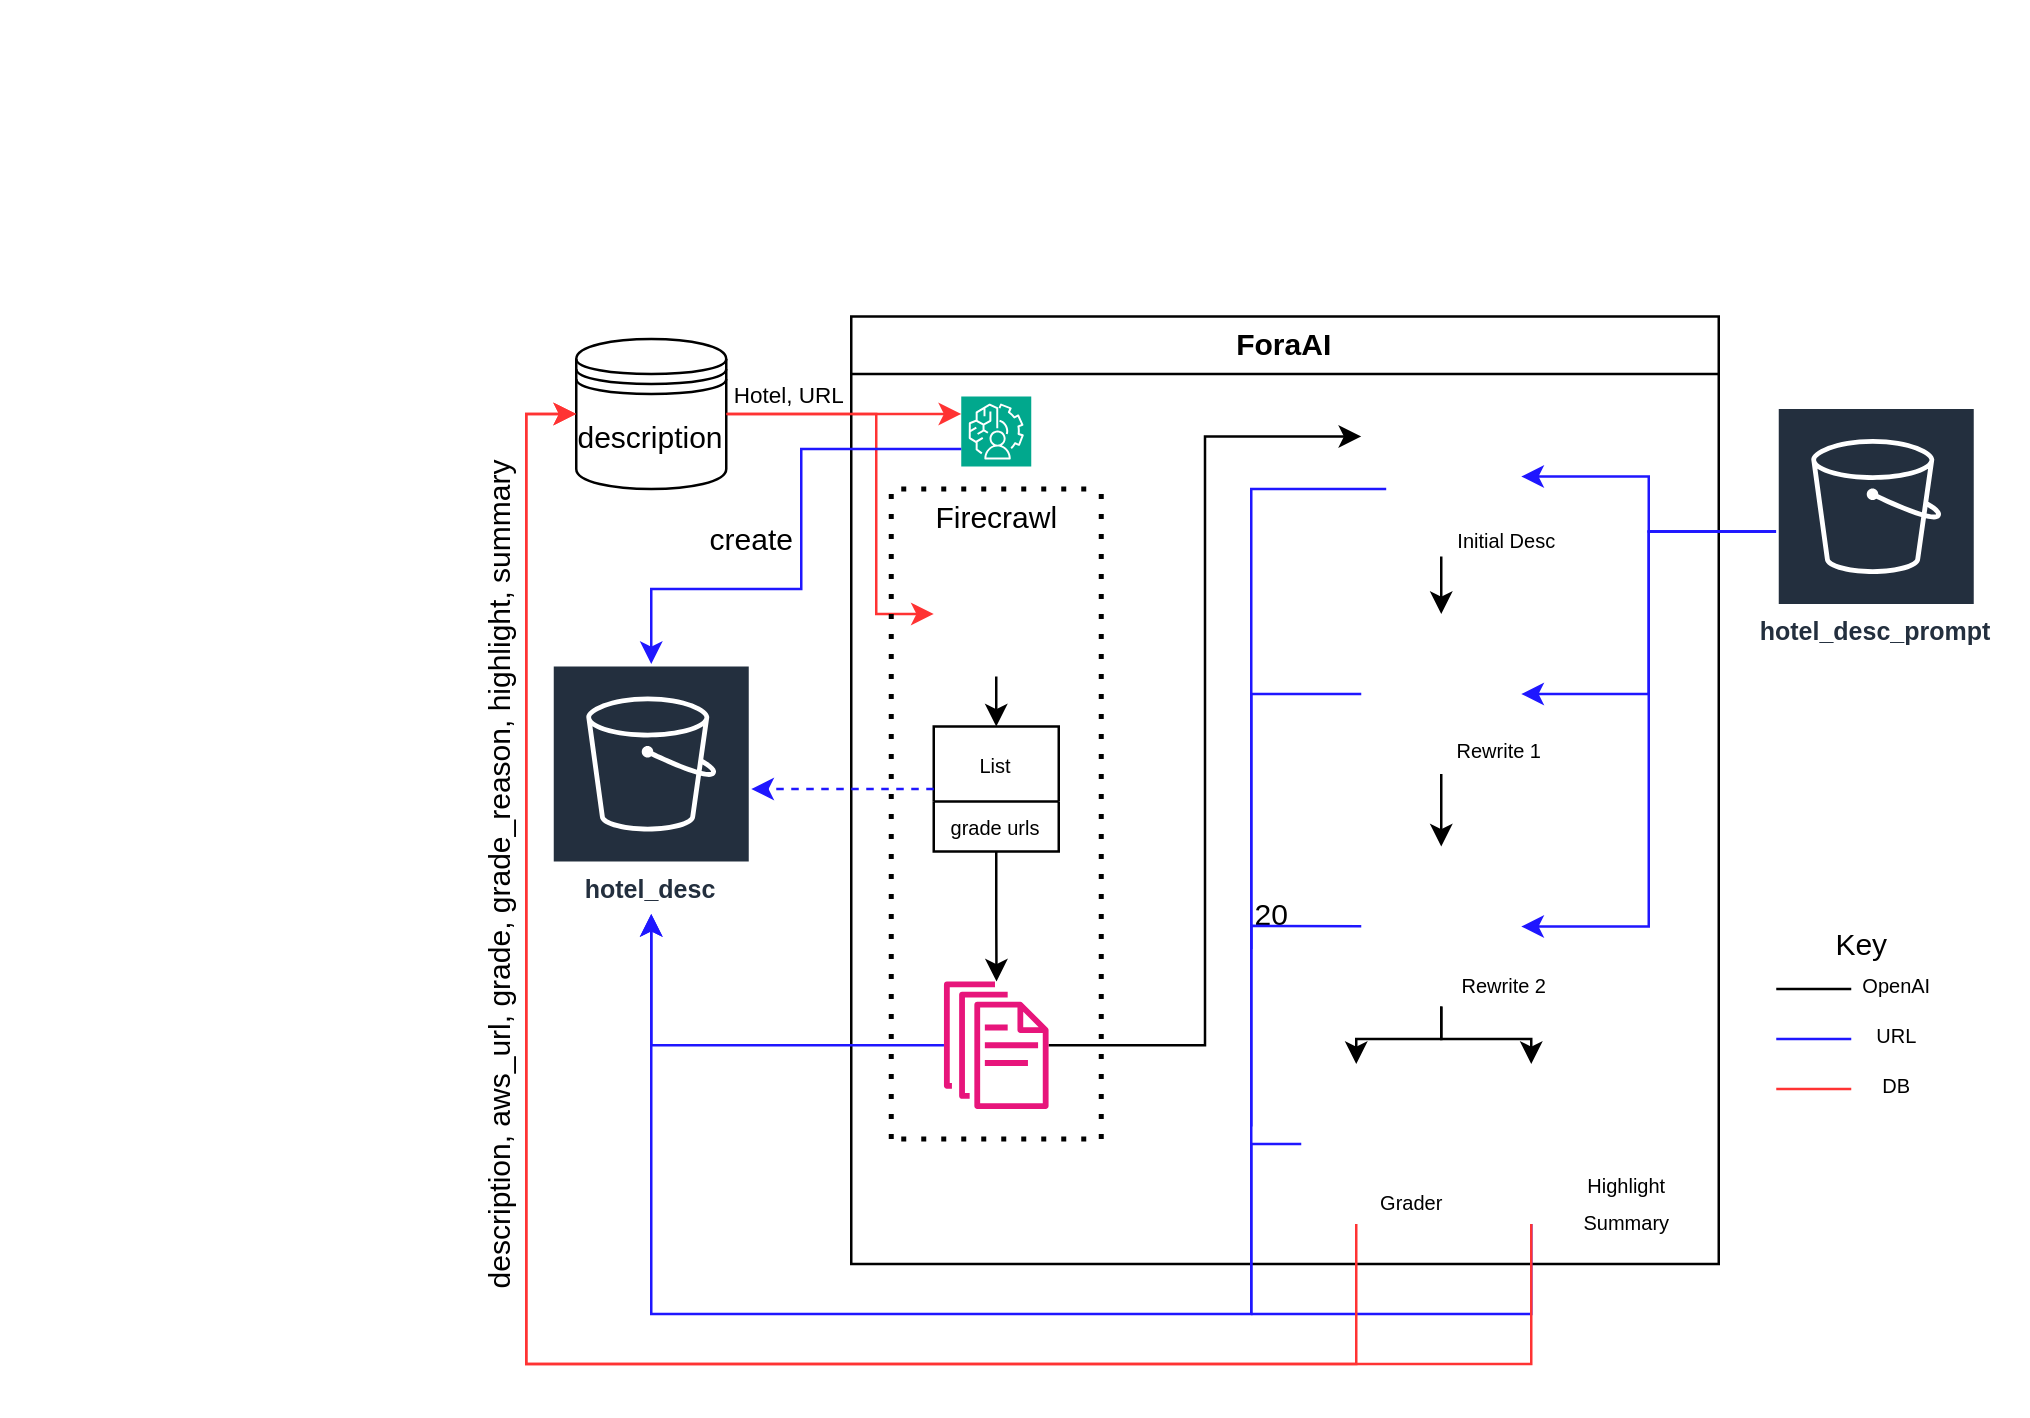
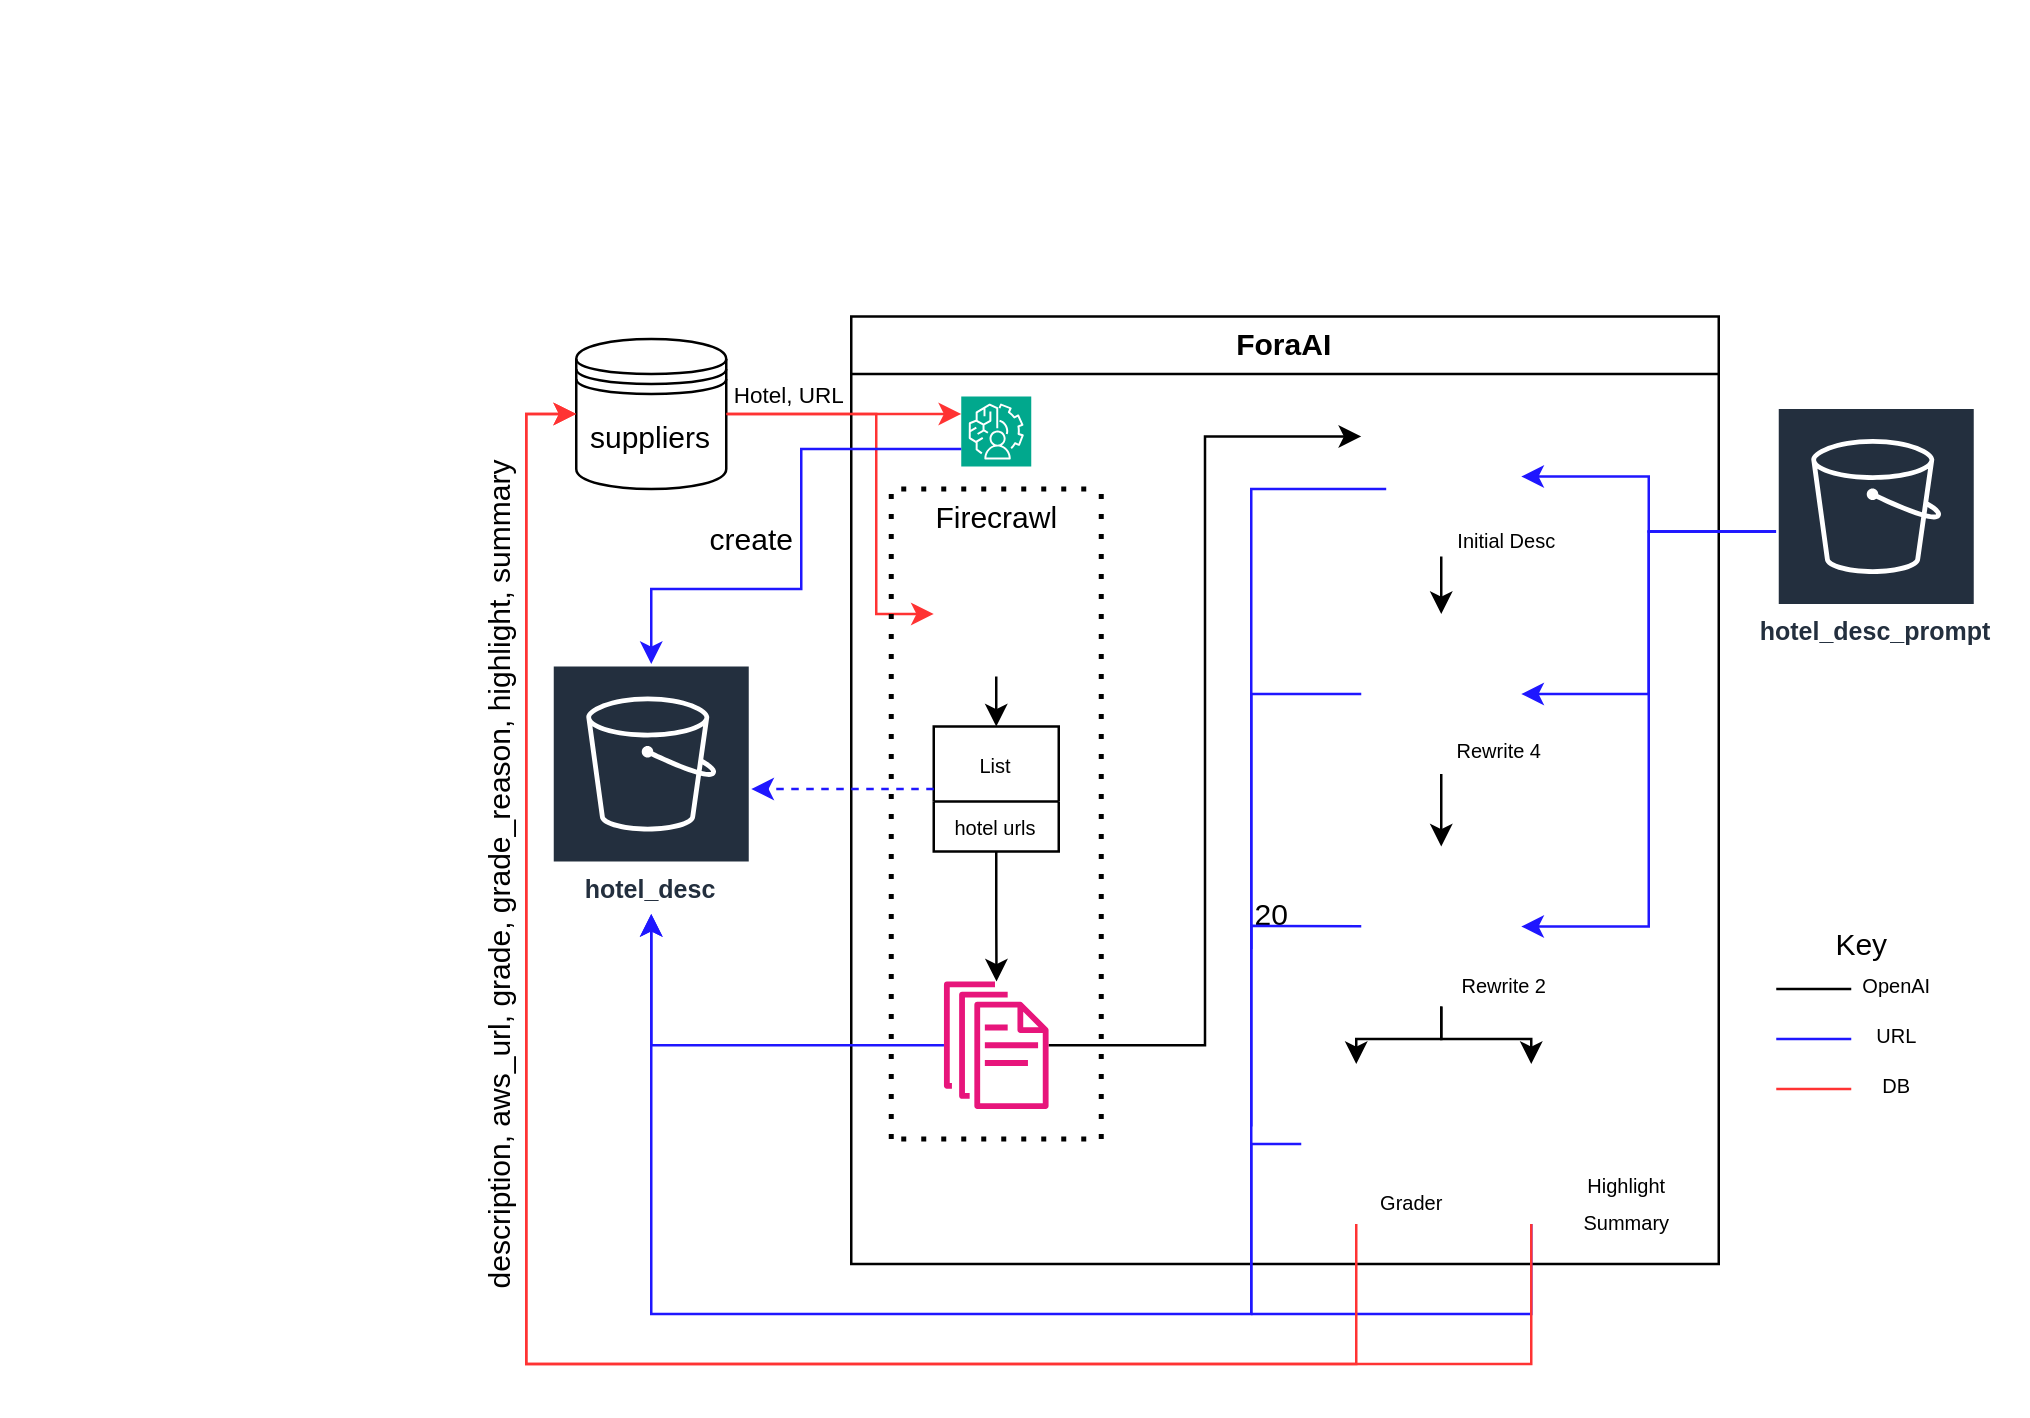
node "description": label "description" -> "suppliers"
node "Rewrite 1": label "Rewrite 1" -> "Rewrite 4"
node "grade urls": label "grade urls" -> "hotel urls"
